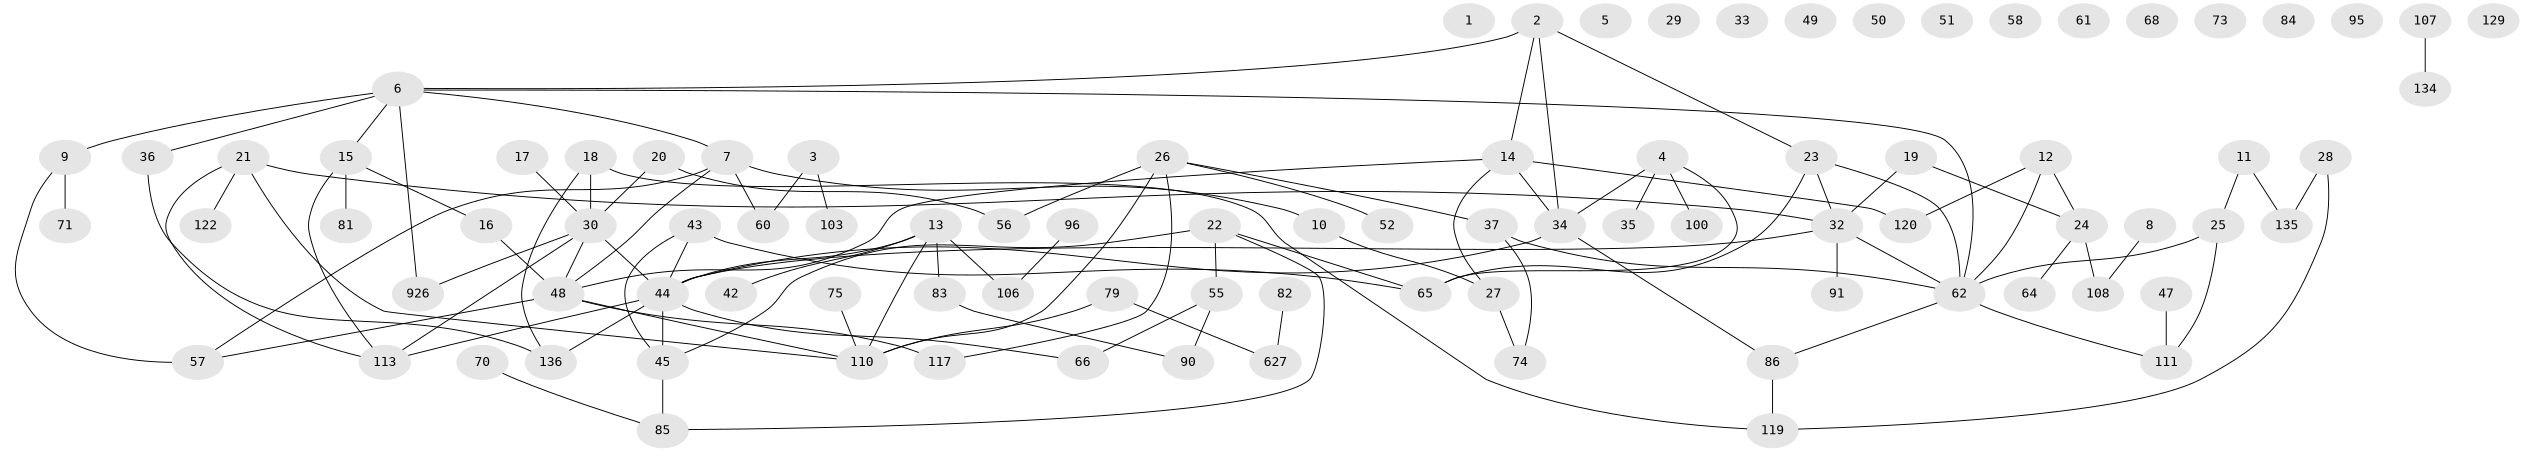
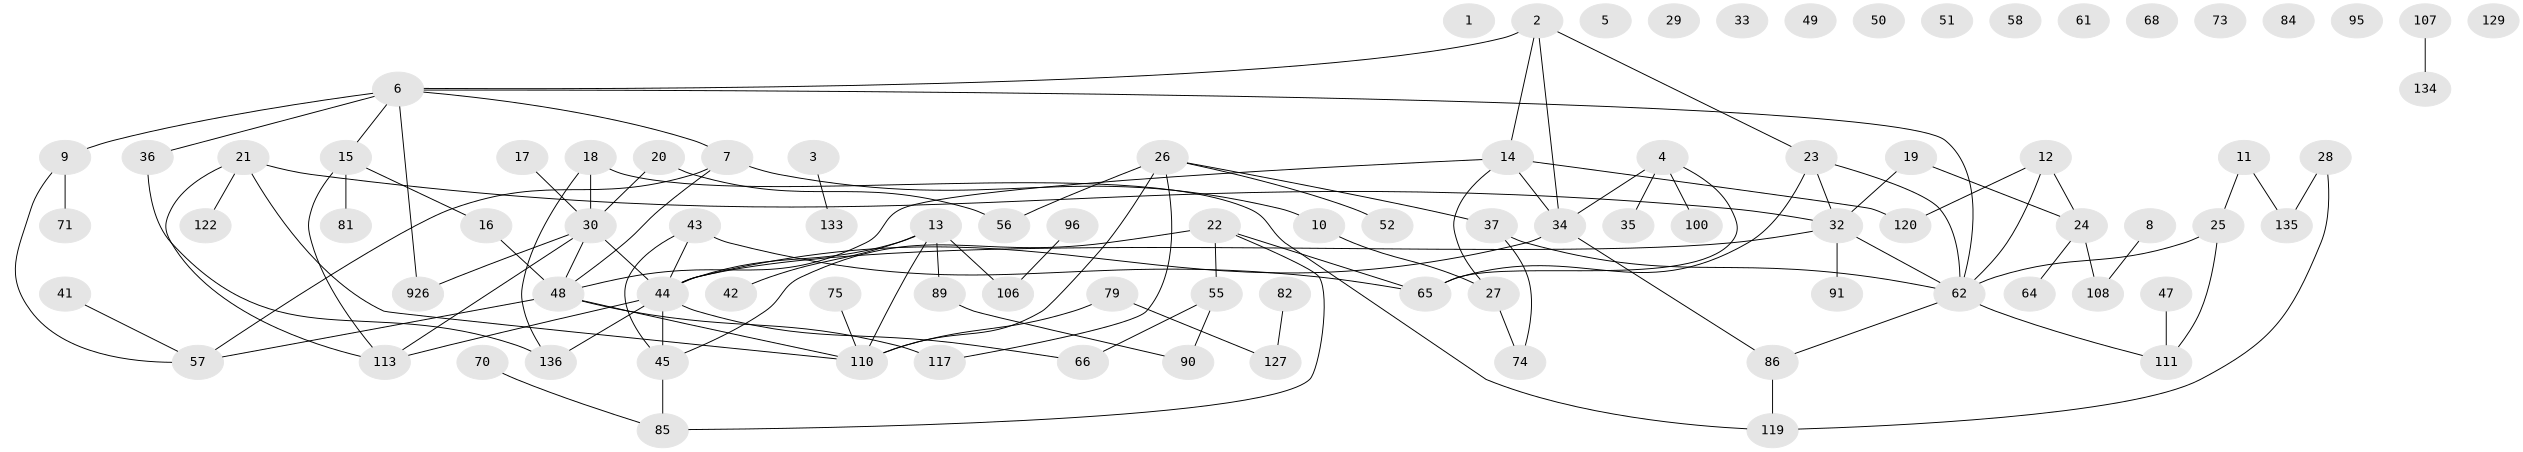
node "60": removed
node "103": label "103" -> "133"
node "41": added
node "83": label "83" -> "89"
node "627": label "627" -> "127"
